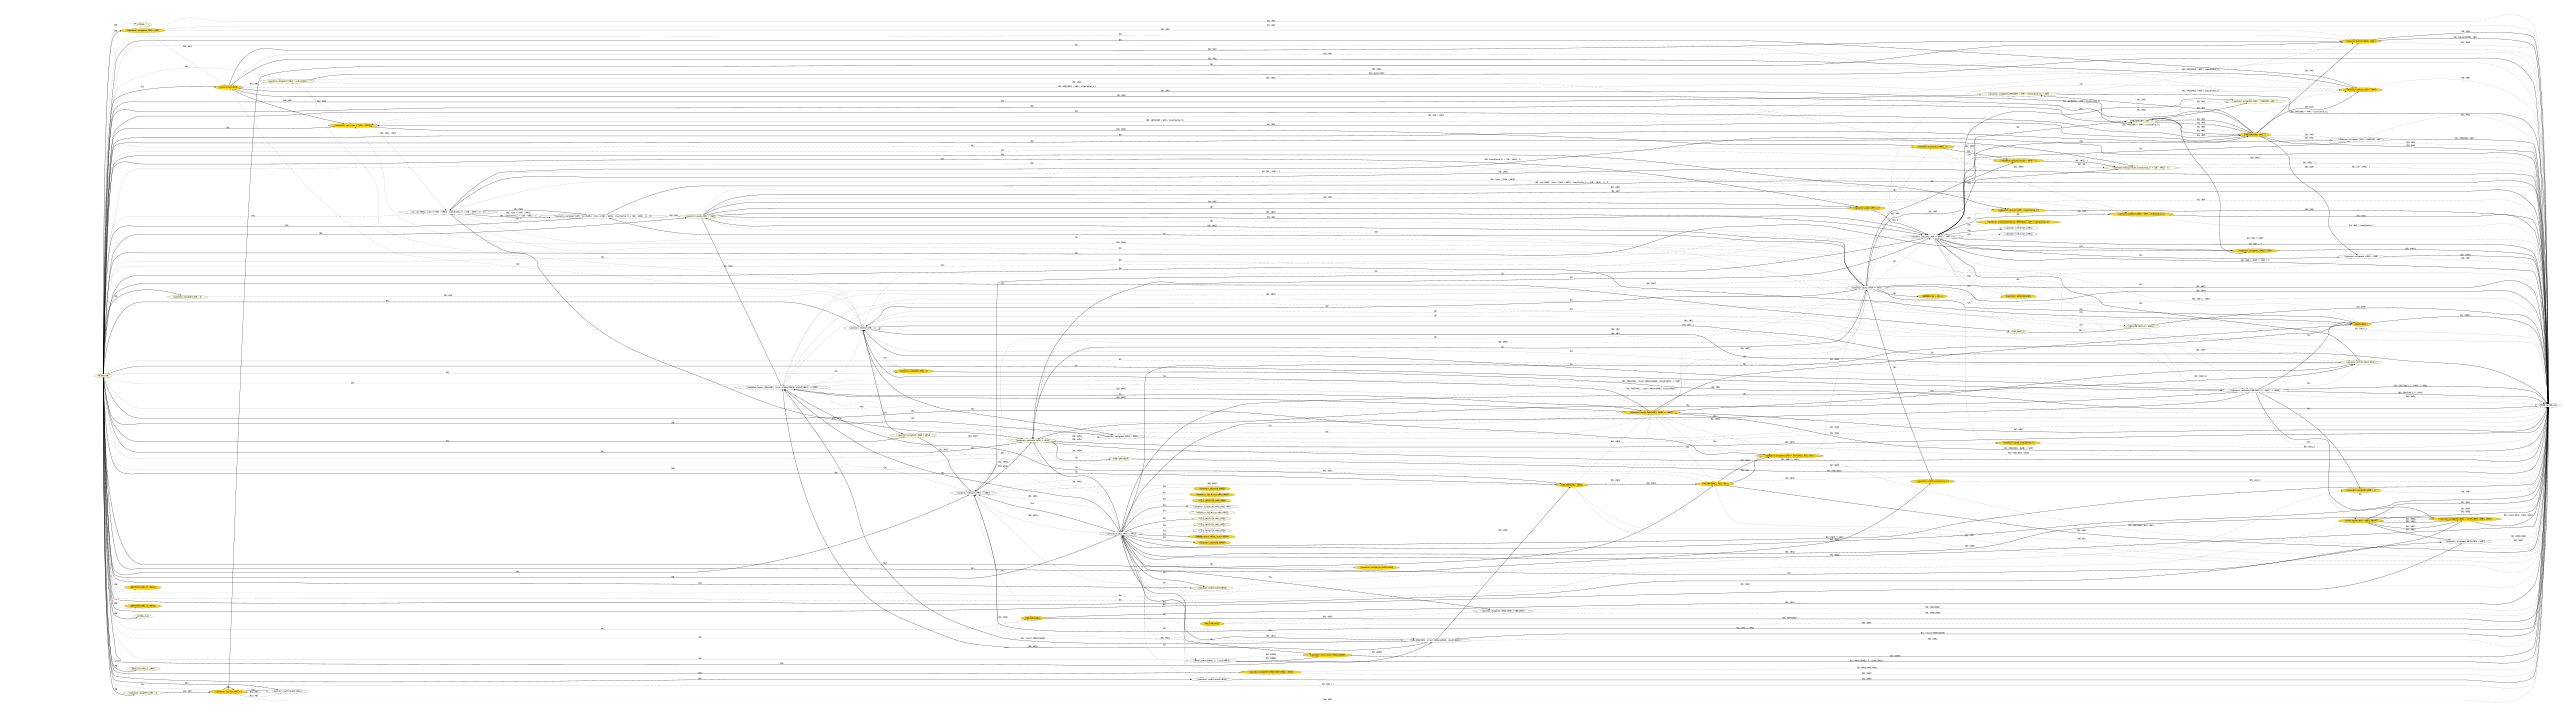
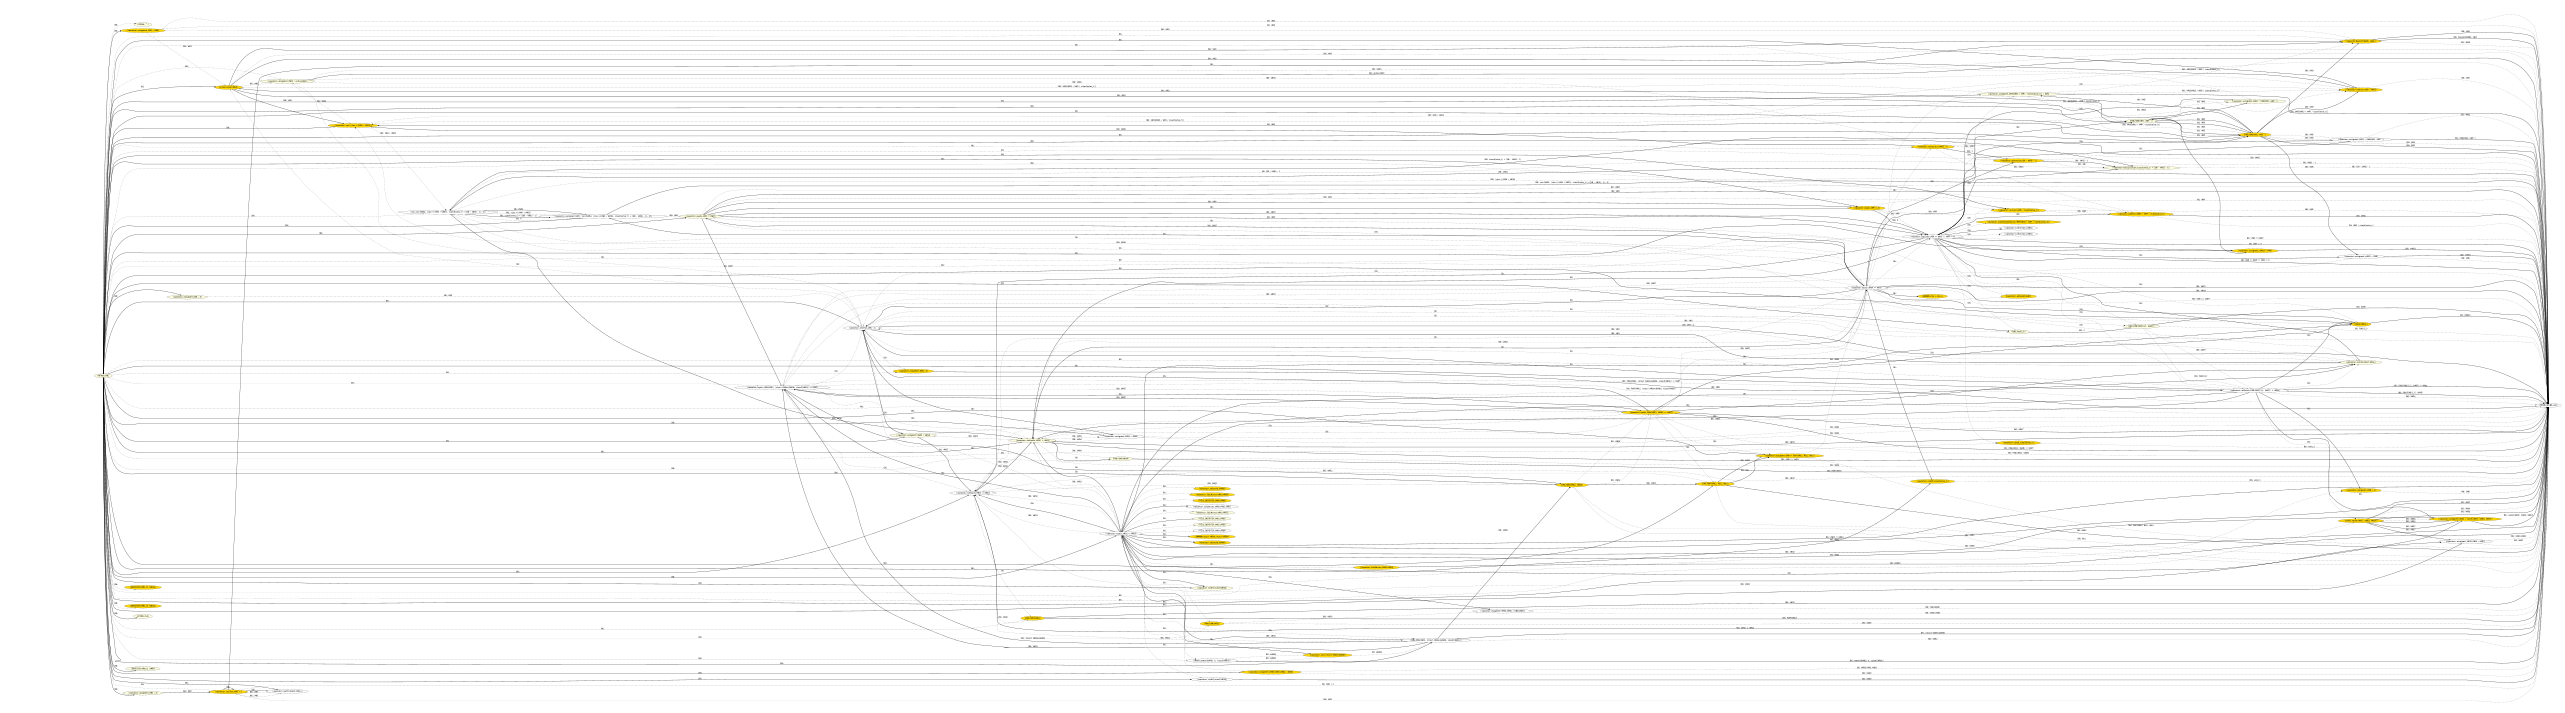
edge "(<operator>.division,VAR9 / sizeof(wchar_t))" -> "(METHOD_RETURN,void)": style bold -> dashed
edge "(<operator>.cast,(struct VAR26*)&VAR10)" -> "(METHOD_RETURN,void)": now "(<operator>.fieldAccess,VAR10.VAR24)" -> "(METHOD_RETURN,void)"
edge "(memset,memset(&VAR10, 0, sizeof(VAR10)))" -> "(<operator>.cast,(struct VAR26*)&VAR10)": style bold -> dashed
